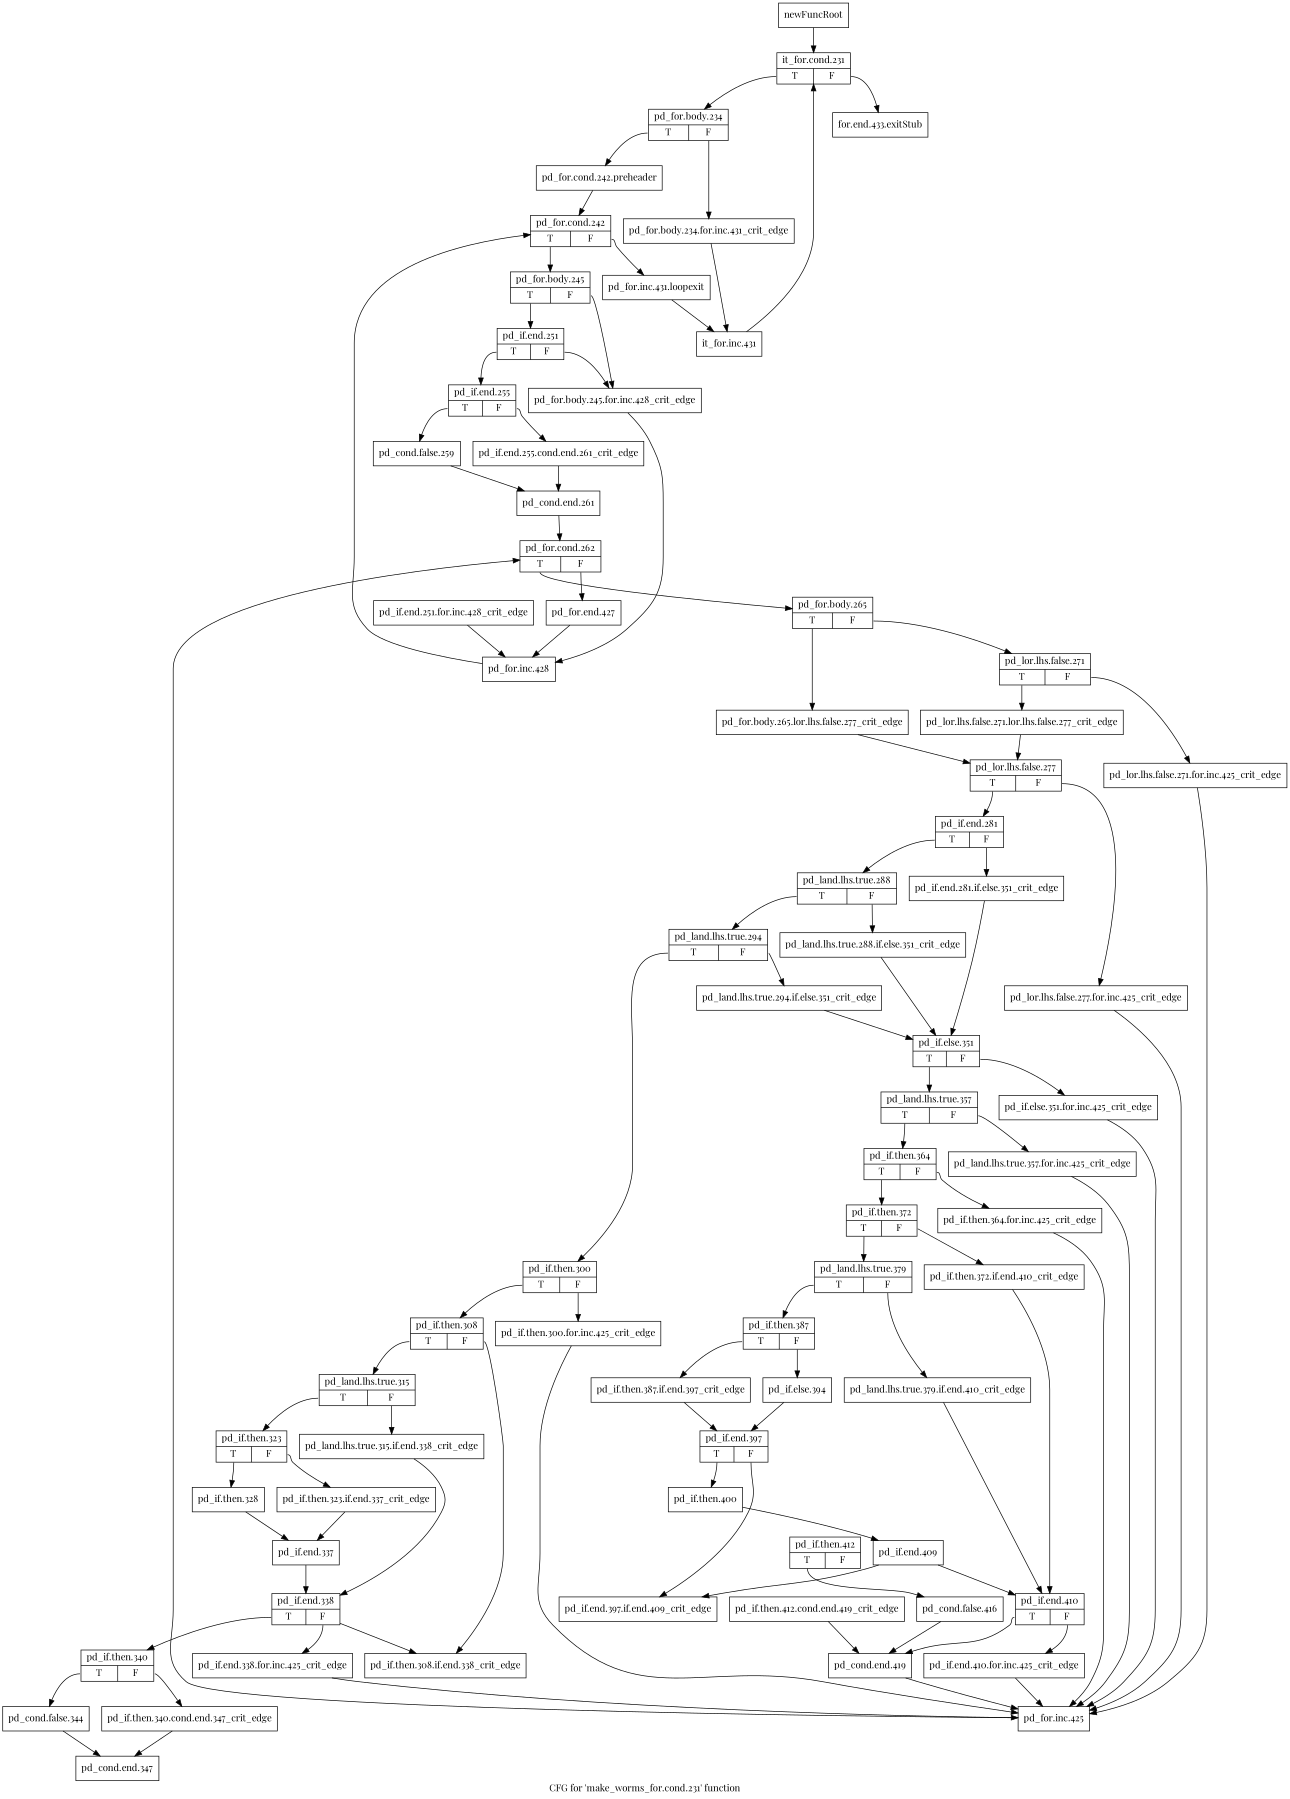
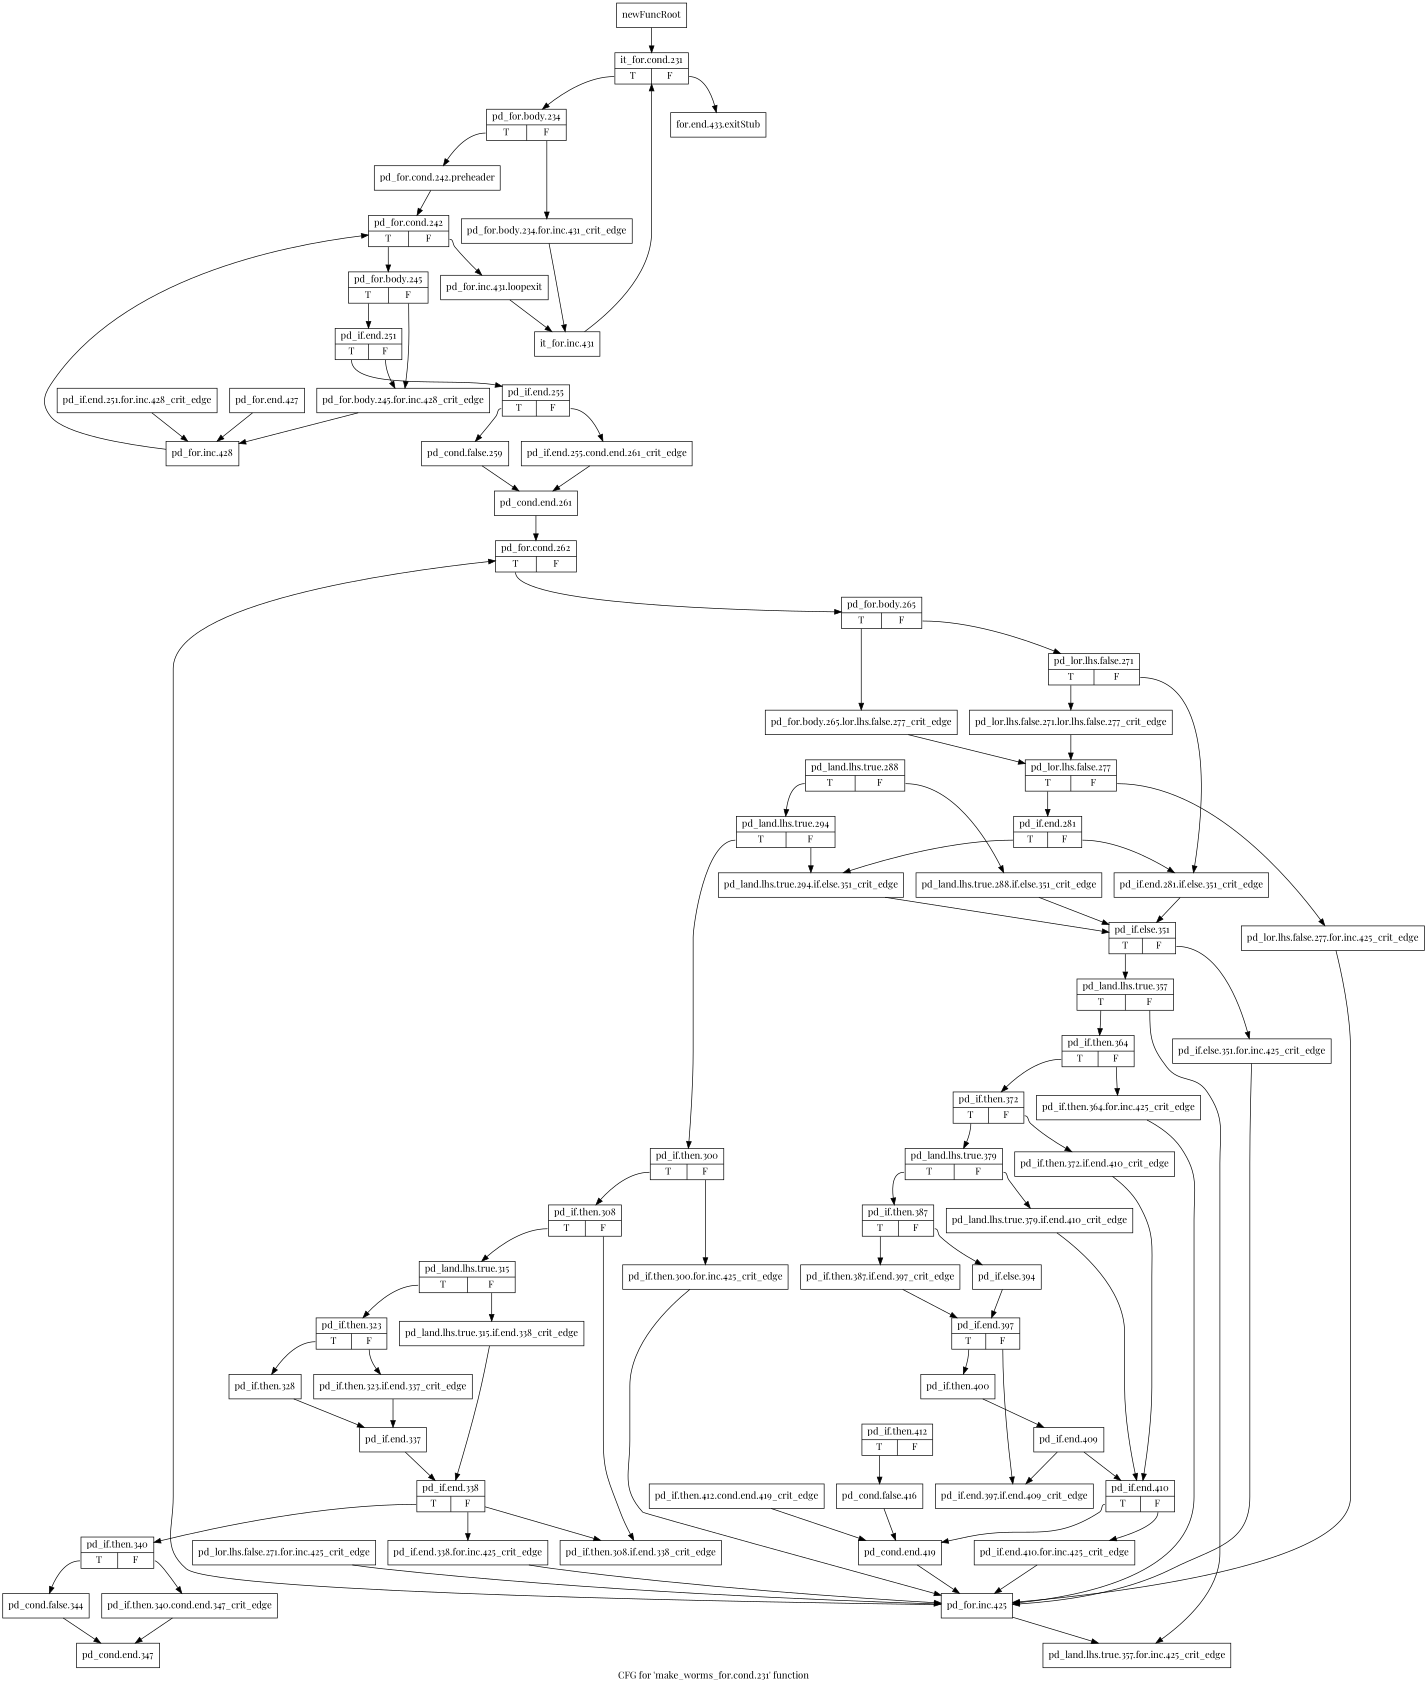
edge "pd_for.cond.262" -> "pd_for.end.427": removed
edge "pd_lor.lhs.false.271" -> "pd_lor.lhs.false.271.for.inc.425_crit_edge": now "pd_lor.lhs.false.271" -> "pd_if.end.281.if.else.351_crit_edge"
edge "pd_if.end.281" -> "pd_land.lhs.true.288": now "pd_if.end.281" -> "pd_land.lhs.true.294.if.else.351_crit_edge"
edge "pd_land.lhs.true.357.for.inc.425_crit_edge" -> "pd_for.inc.425": reversed
